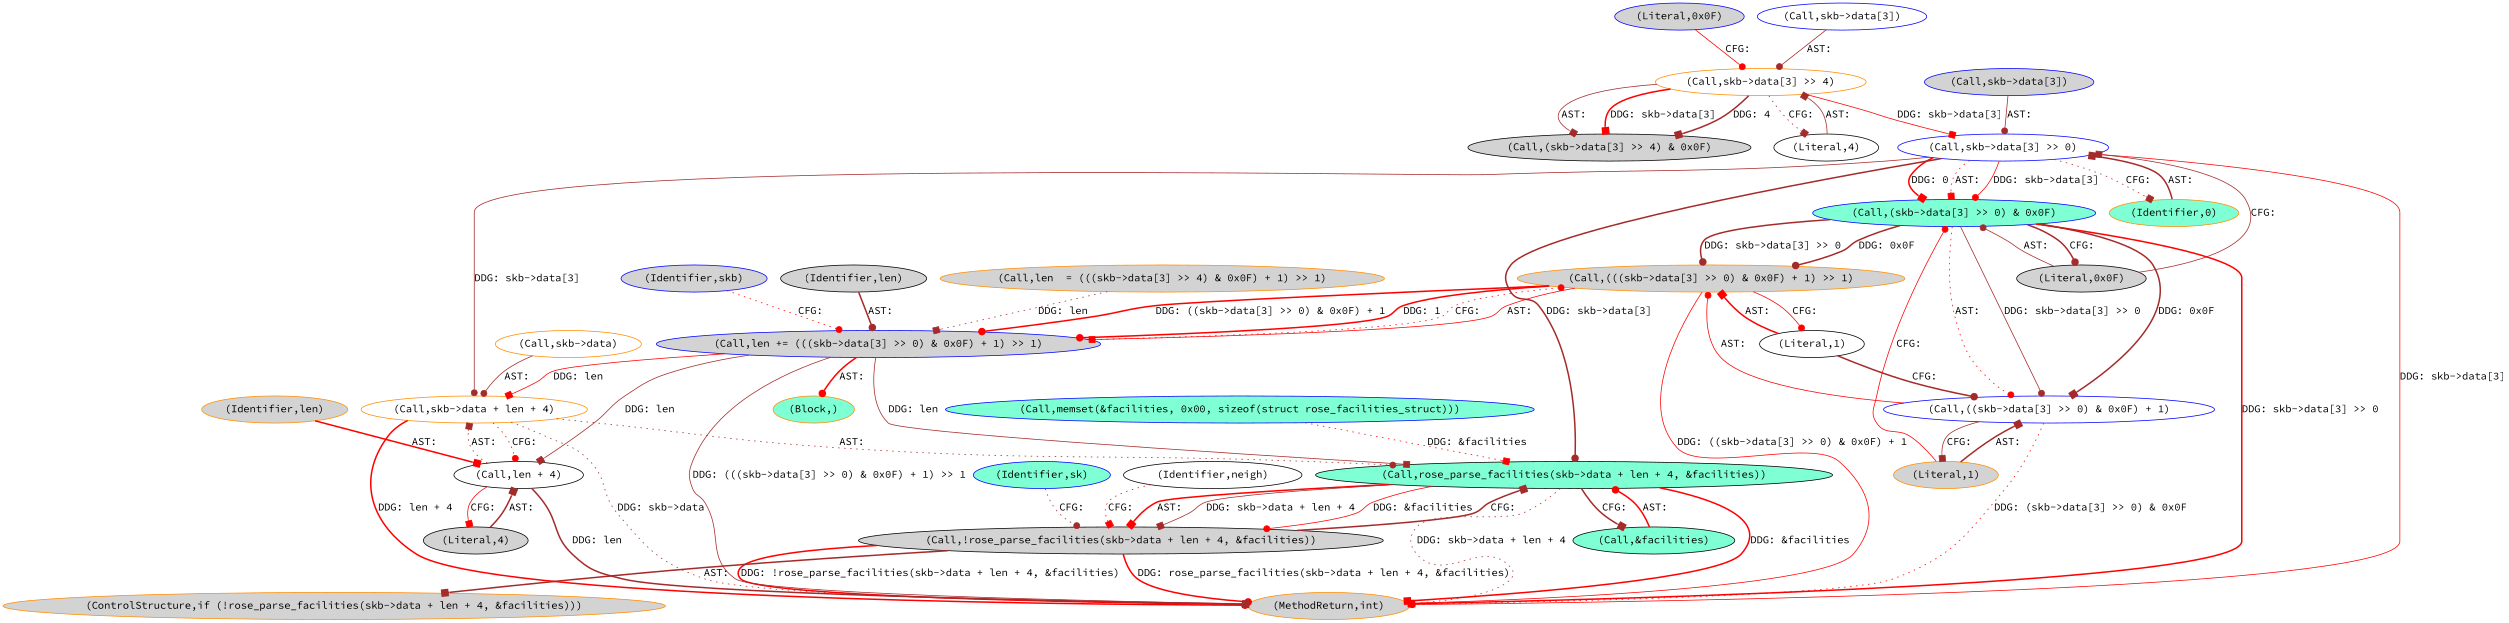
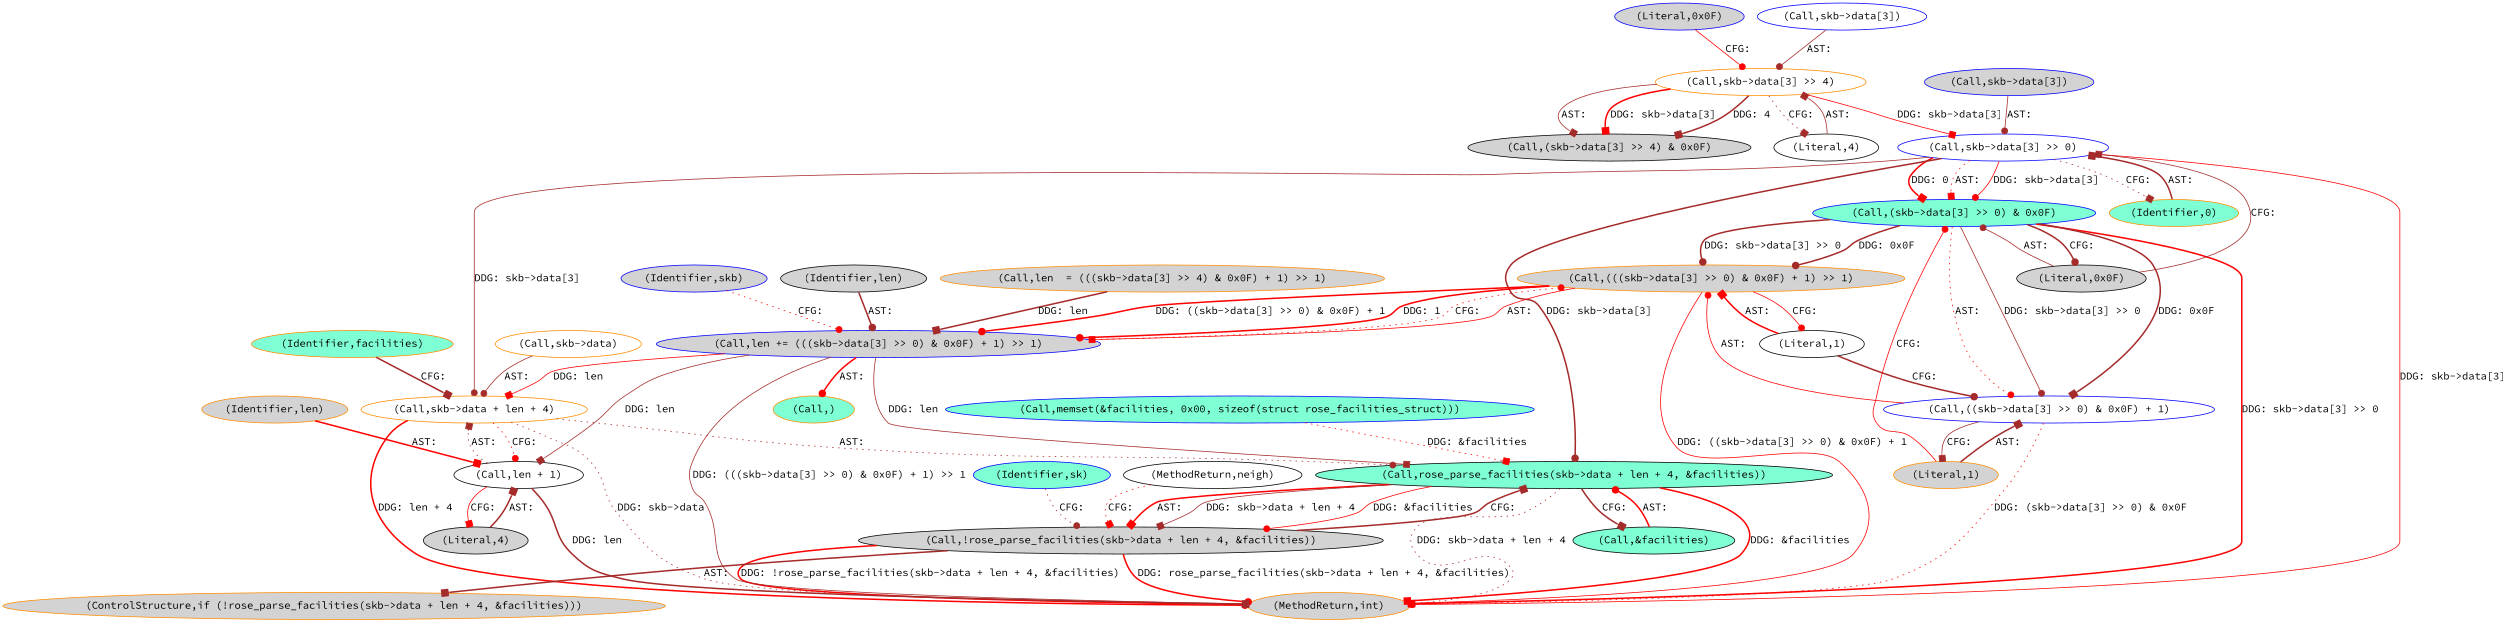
edge "(Call,len  = (((skb->data[3] >> 4) & 0x0F) + 1) >> 1)" -> "(Call,len += (((skb->data[3] >> 0) & 0x0F) + 1) >> 1)": style dotted -> bold
node "(Identifier,facilities)": added
node "(Block,)": label "(Block,)" -> "(Call,)"
node "(Call,len + 4)": label "(Call,len + 4)" -> "(Call,len + 1)"
node "(Identifier,neigh)": label "(Identifier,neigh)" -> "(MethodReturn,neigh)"
